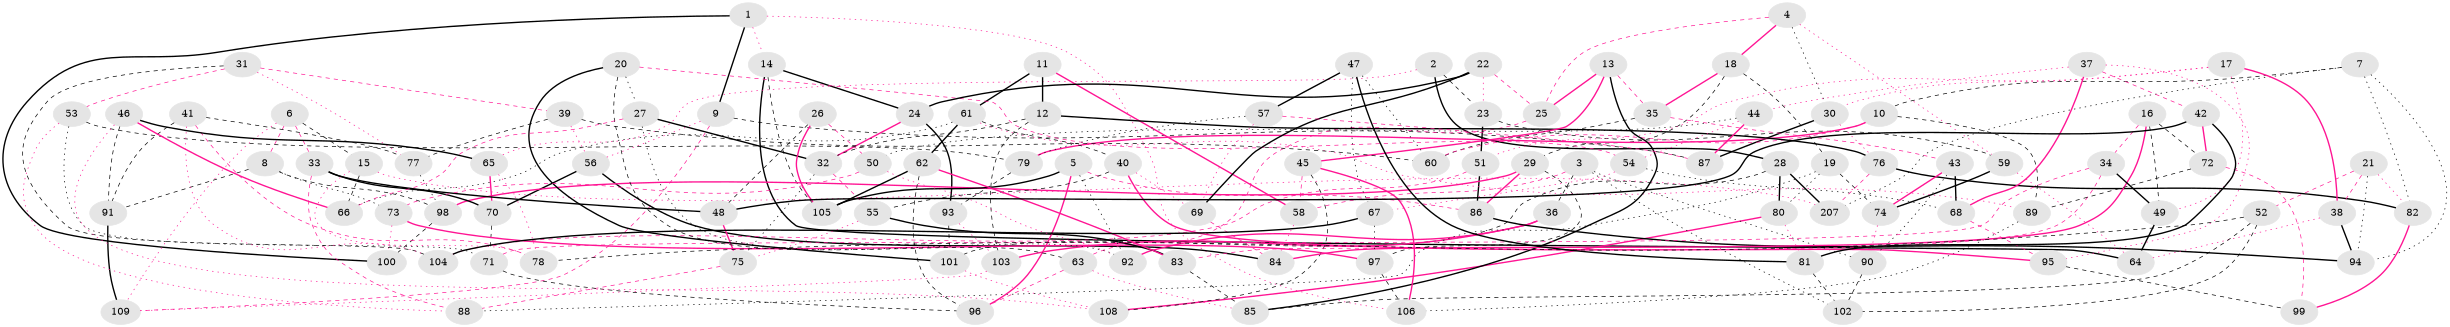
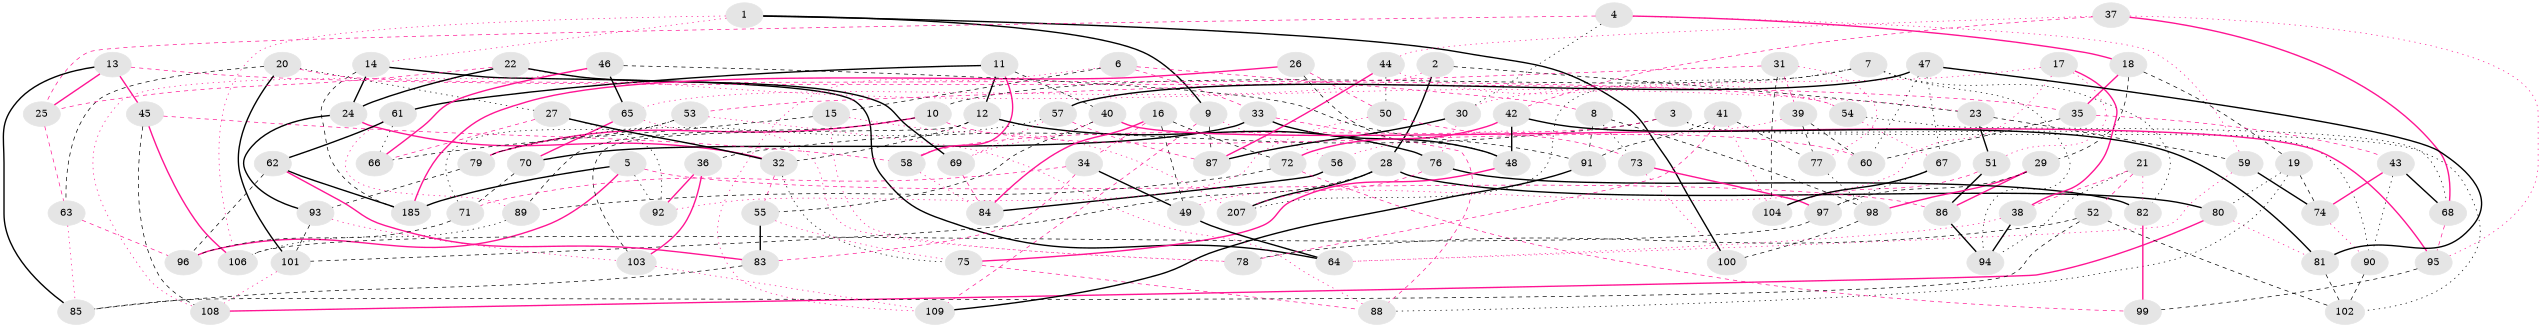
edge "61" -- "40": now "11" -- "40"
edge "56" -- "70": removed
node "105": label "105" -> "185"
